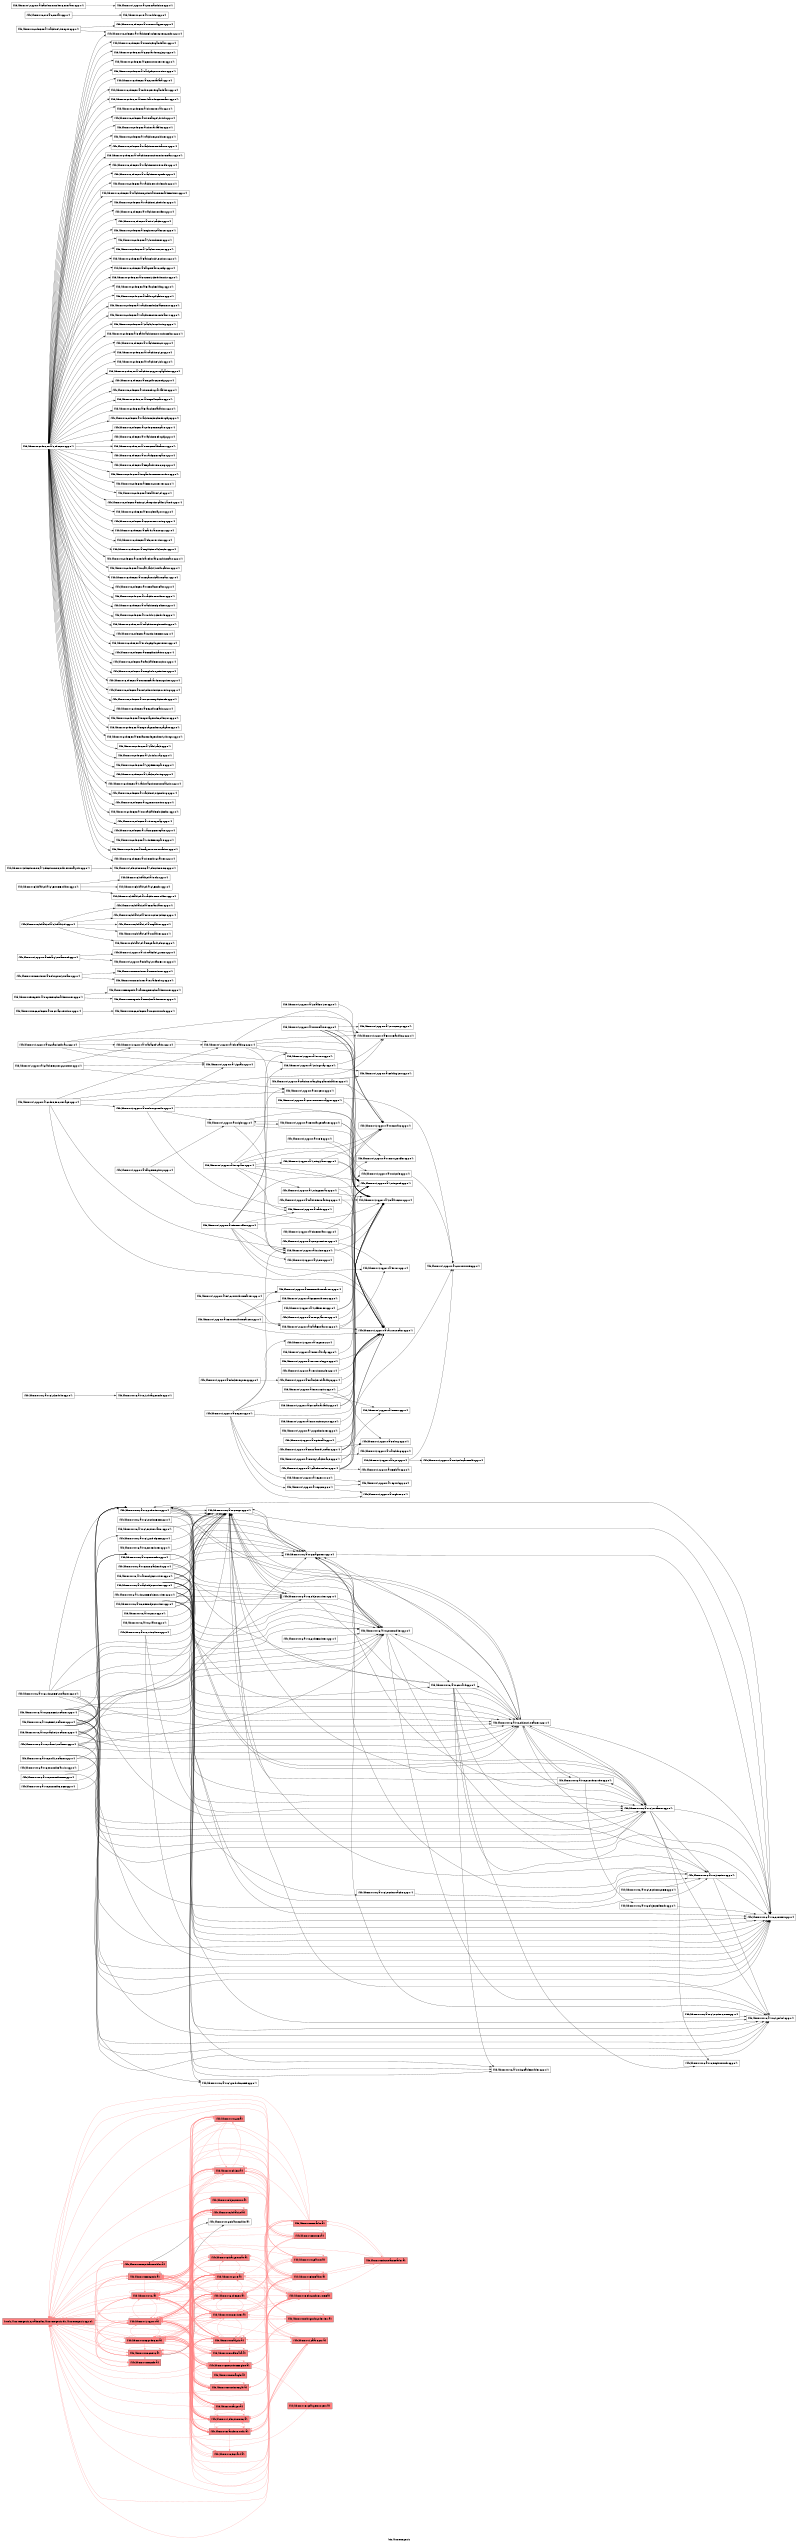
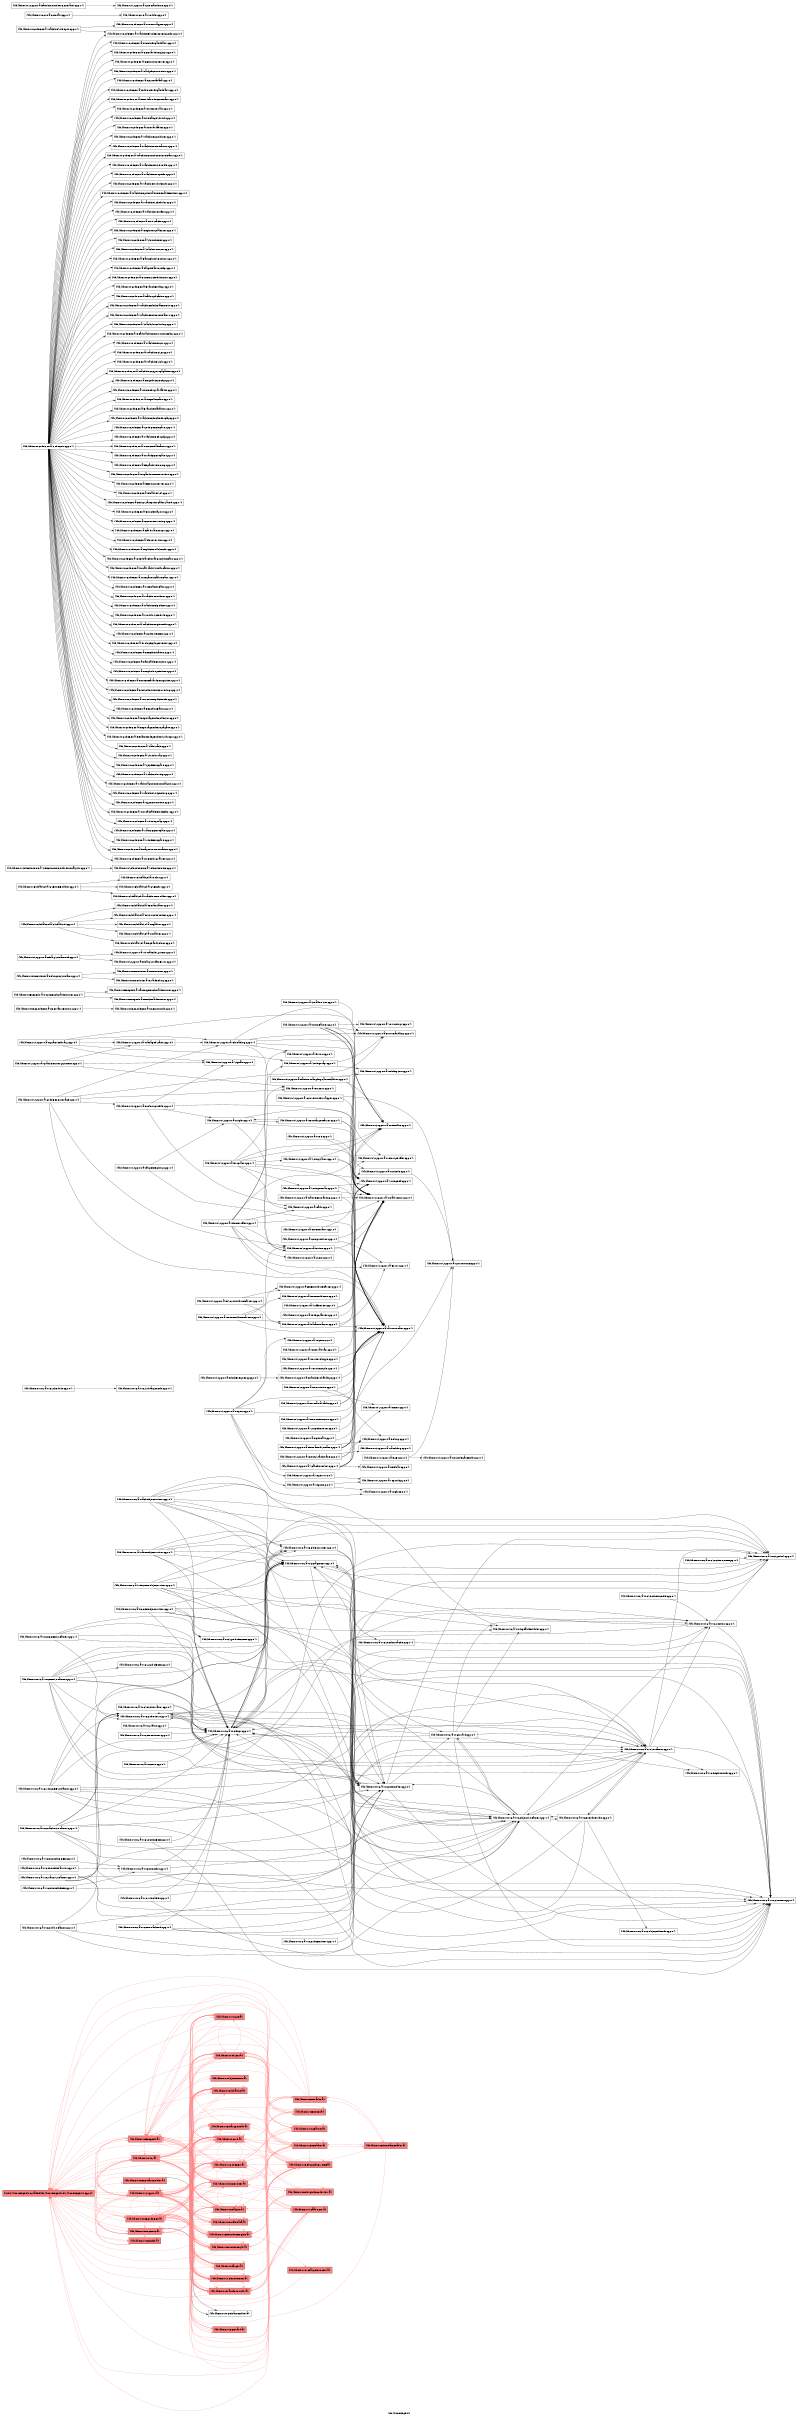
node "{lib/libLLVMDemangle.a}": removed
